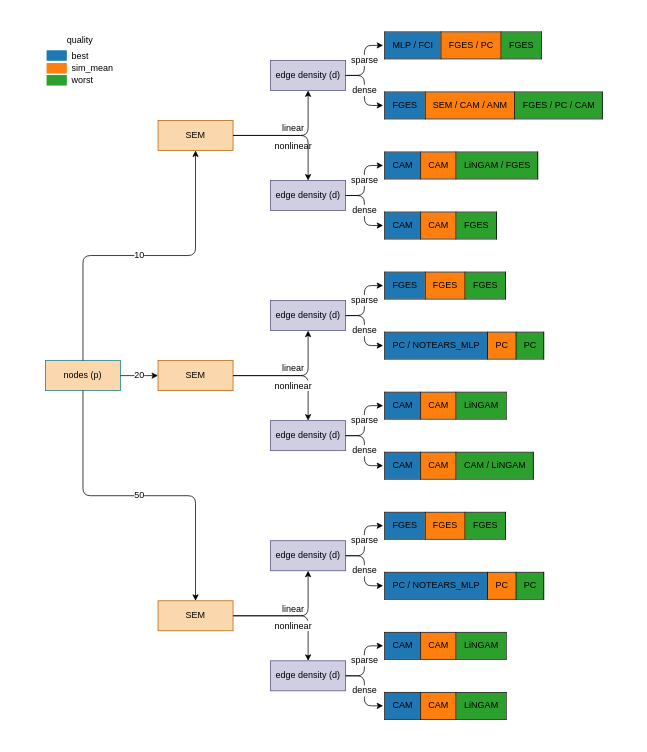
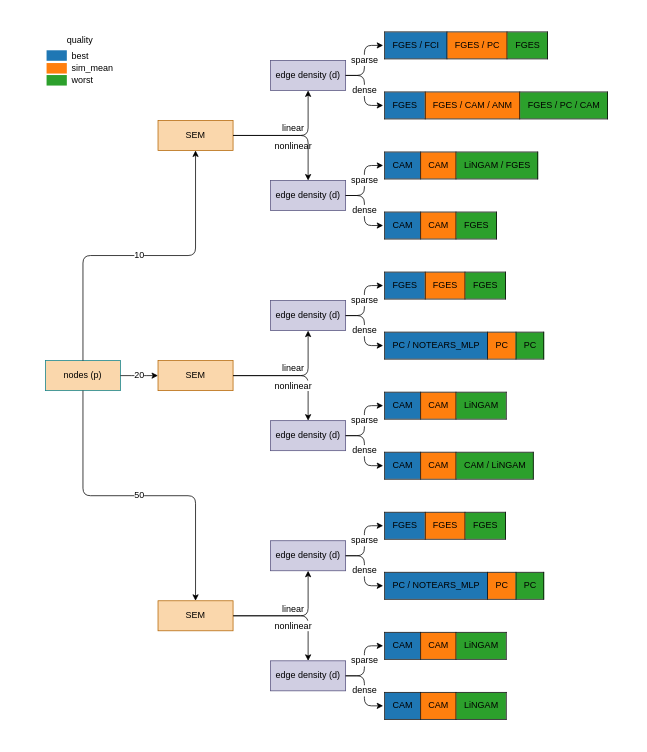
node "MLP / FCI FGES / PC FGES": label "MLP / FCI FGES / PC FGES" -> "FGES / FCI FGES / PC FGES"
node "FGES SEM / CAM / ANM FGES / PC / CAM": label "FGES SEM / CAM / ANM FGES / PC / CAM" -> "FGES FGES / CAM / ANM FGES / PC / CAM"
